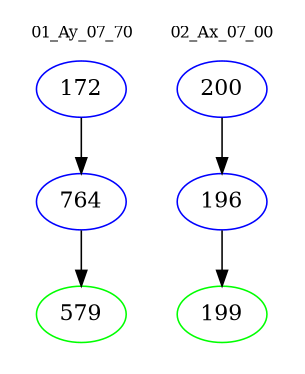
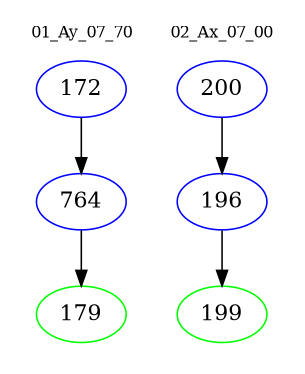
node "579": label "579" -> "179"
